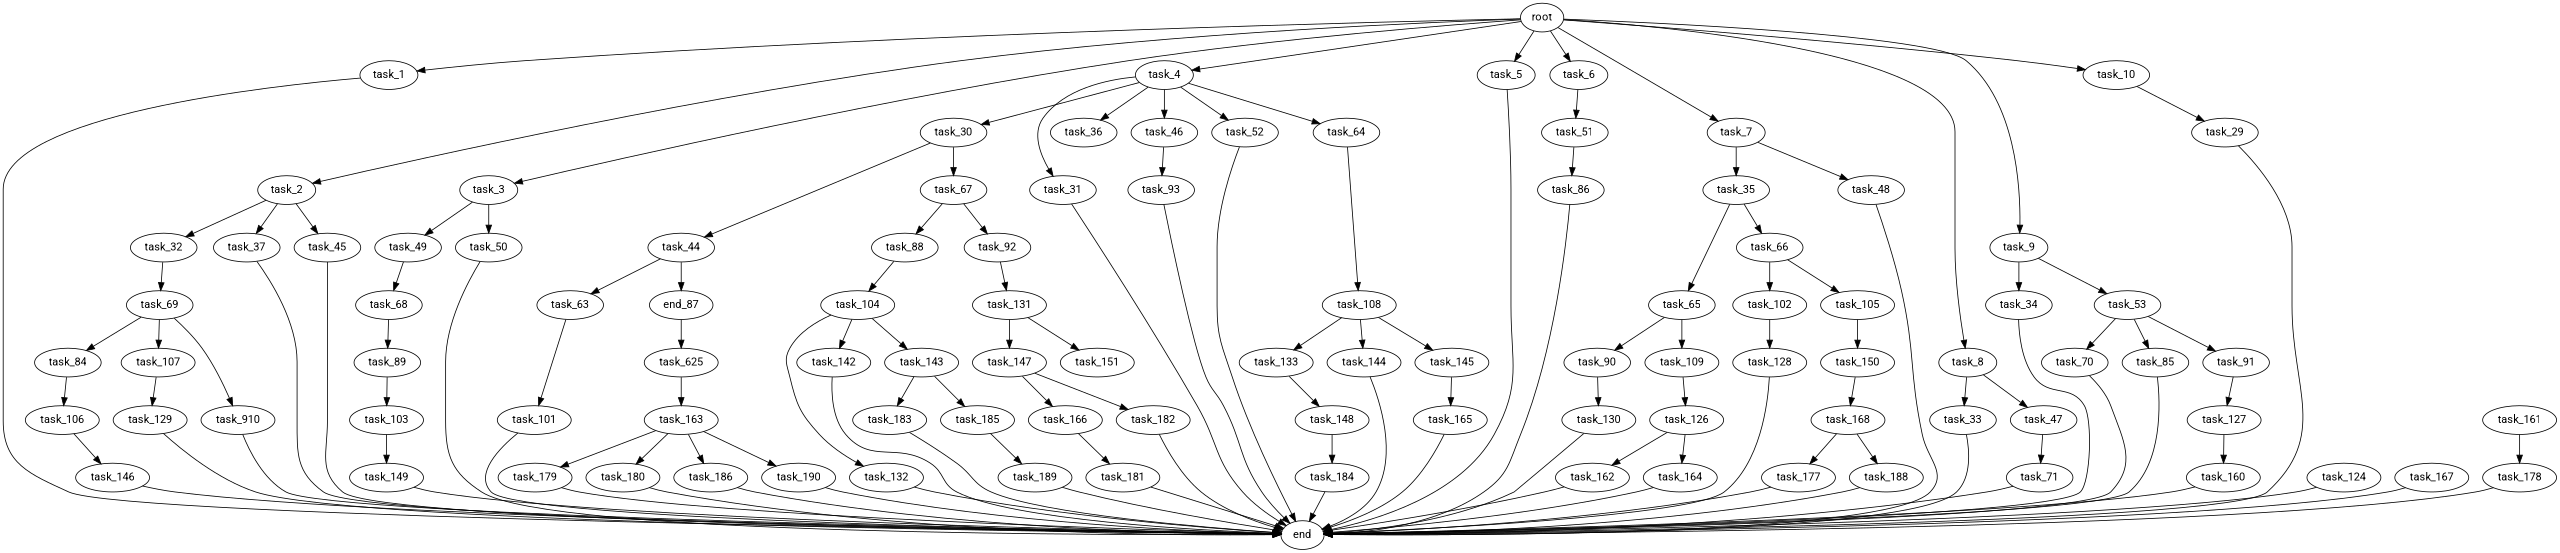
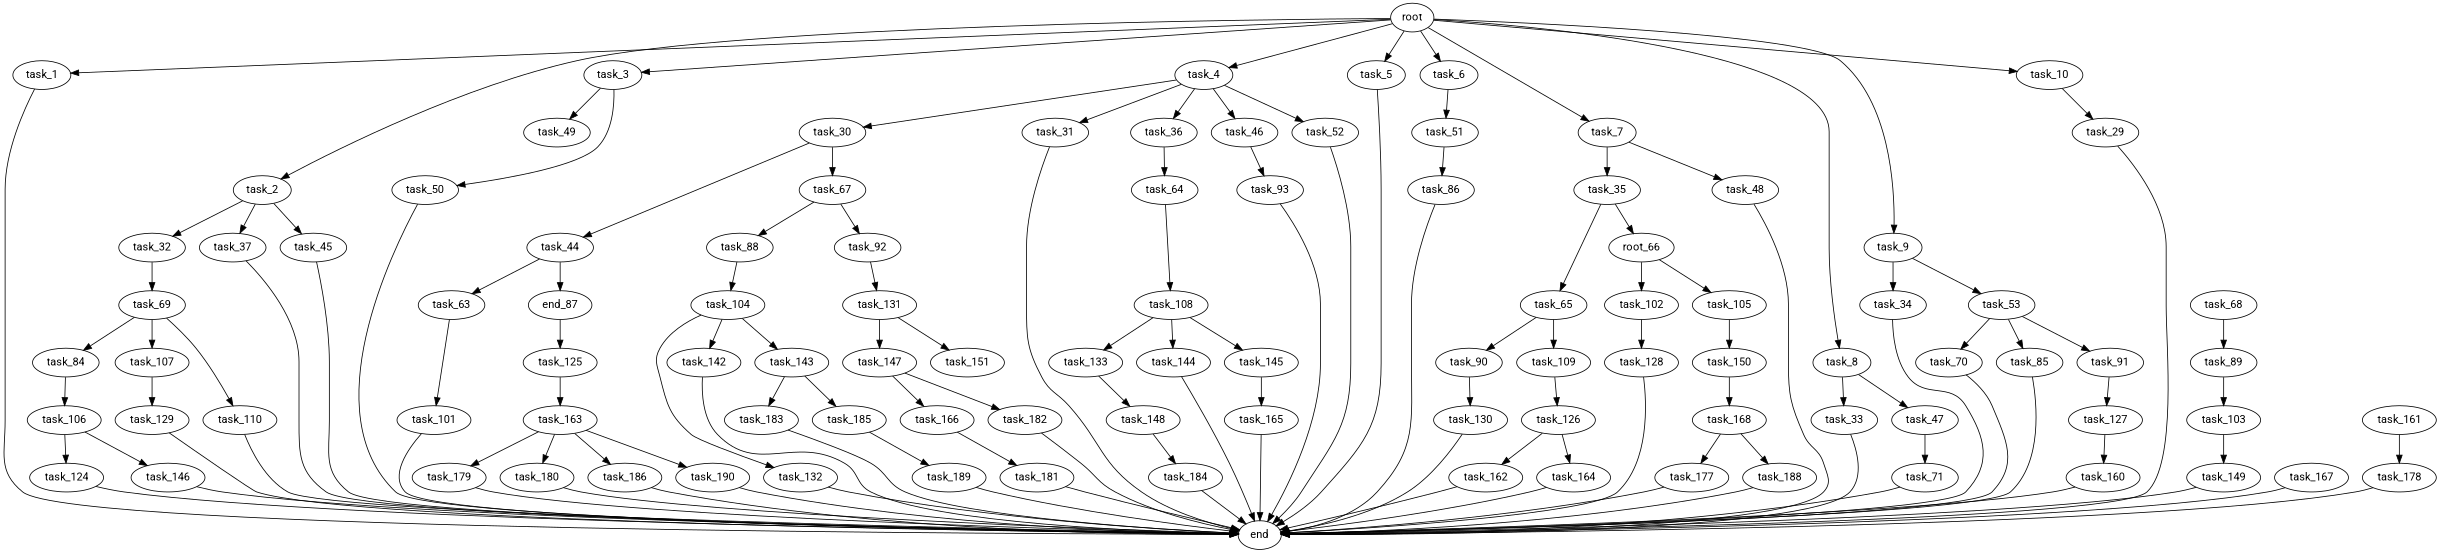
edge "task_4" -> "task_64": now "task_36" -> "task_64"
node "task_66": label "task_66" -> "root_66"
edge "task_49" -> "task_68": removed
node "task_625": label "task_625" -> "task_125"
node "task_910": label "task_910" -> "task_110"
edge "task_106" -> "task_124": added
